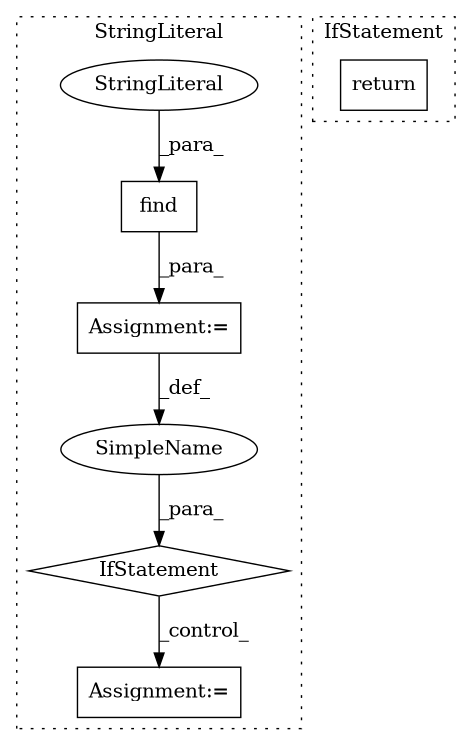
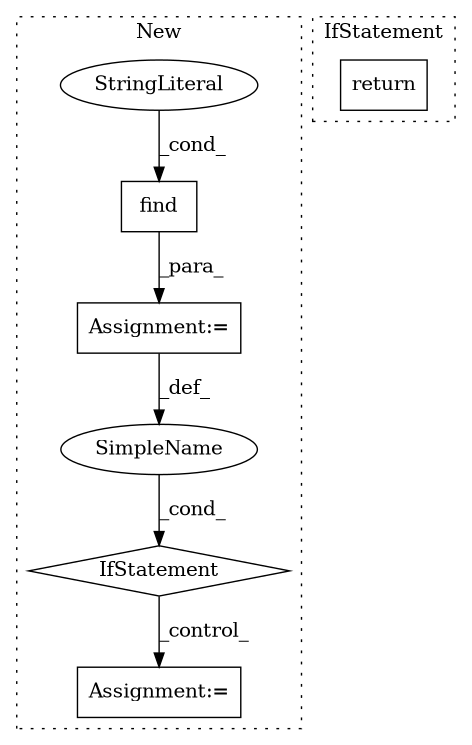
cluster "StringLiteral": label "StringLiteral" -> "New"
edge "StringLiteral" -> "find": label "_para_" -> "_cond_"
edge "SimpleName" -> "IfStatement": label "_para_" -> "_cond_"
